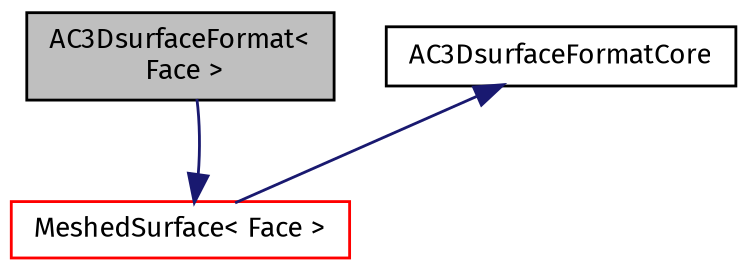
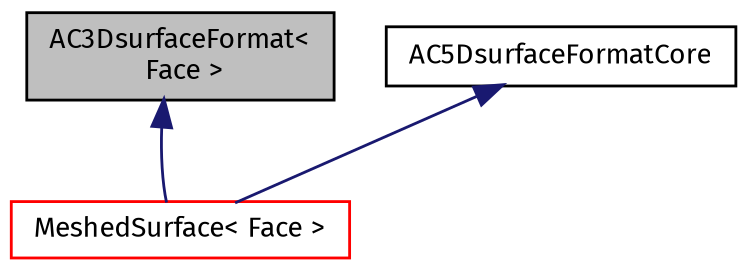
node "AC3DsurfaceFormatCore": label "AC3DsurfaceFormatCore" -> "AC5DsurfaceFormatCore"
edge "AC3DsurfaceFormat< Face >" -> "MeshedSurface< Face >": reversed
